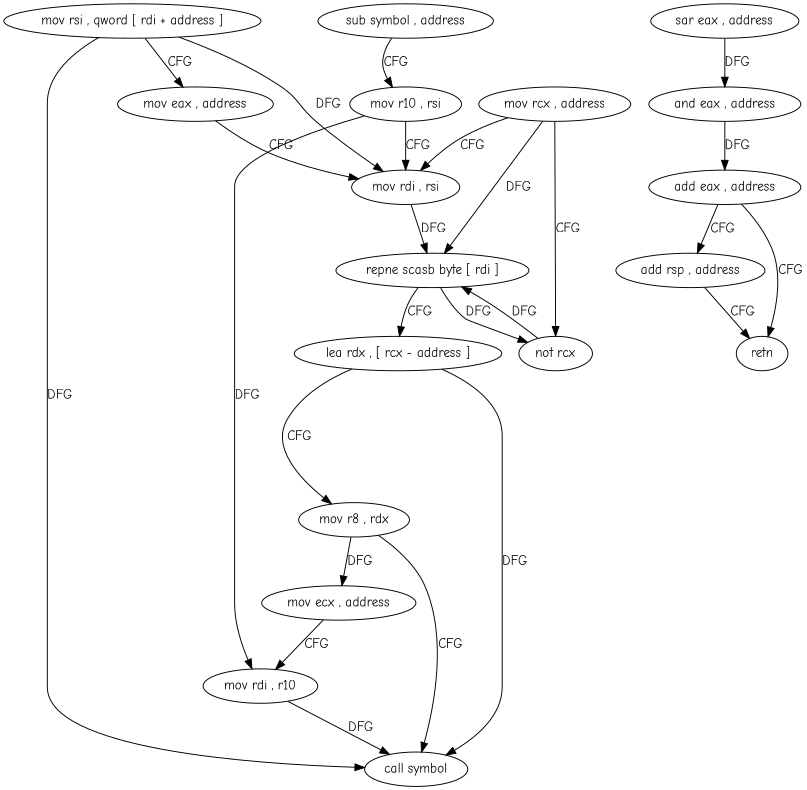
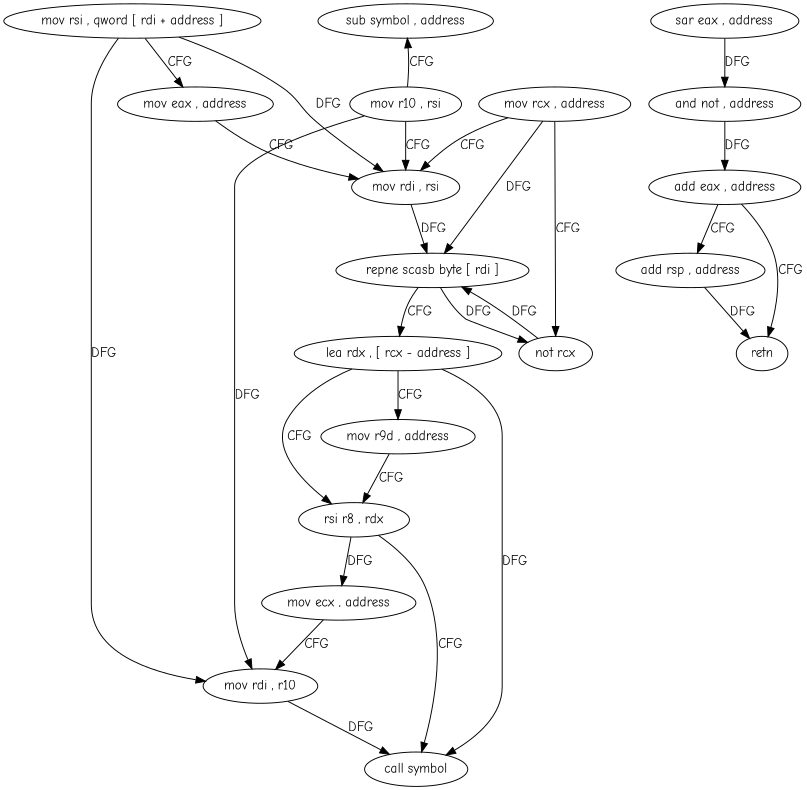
edge "sub symbol , address" -> "mov r10 , rsi": reversed
node "and eax , address": label "and eax , address" -> "and not , address"
edge "add rsp , address" -> "retn": label "CFG" -> "DFG"
node "mov r9d , address": added
edge "mov rsi , qword [ rdi + address ]" -> "call symbol": now "mov rsi , qword [ rdi + address ]" -> "mov rdi , r10"
node "mov r8 , rdx": label "mov r8 , rdx" -> "rsi r8 , rdx"
